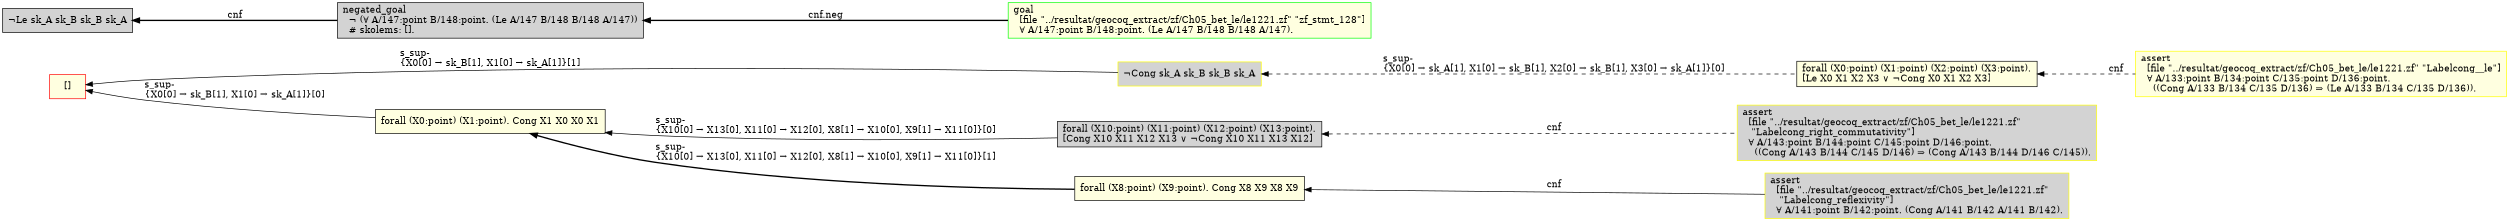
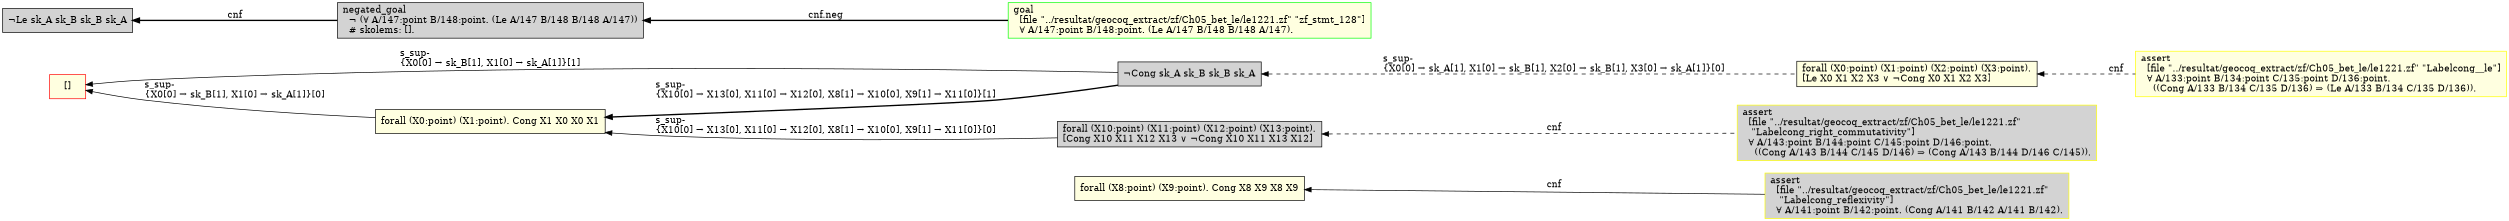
node "¬Cong sk_A sk_B sk_B sk_A": color yellow -> black
edge "forall (X8:point) (X9:point). Cong X8 X9 X8 X9" -> "forall (X0:point) (X1:point). Cong X1 X0 X0 X1": now "¬Cong sk_A sk_B sk_B sk_A" -> "forall (X0:point) (X1:point). Cong X1 X0 X0 X1"
